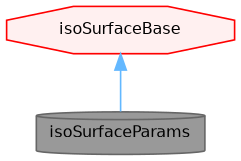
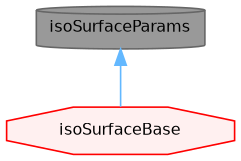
edge "isoSurfaceParams" -> "isoSurfaceBase": reversed
